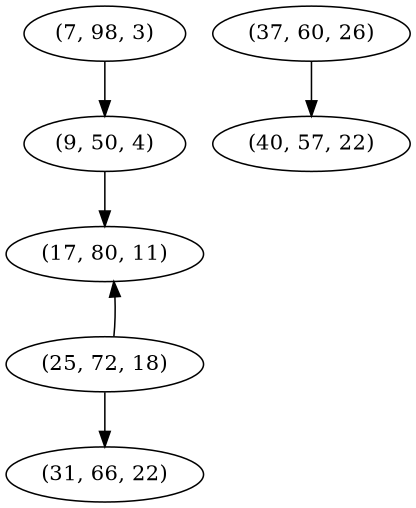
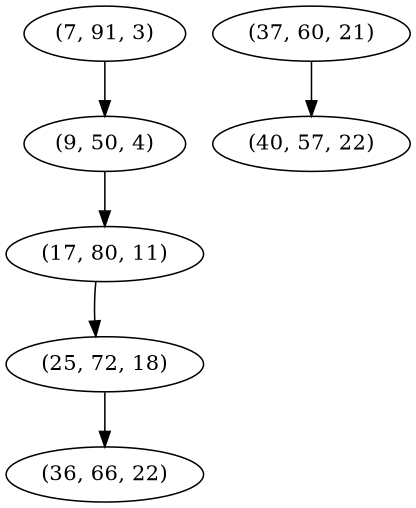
node "(7, 98, 3)": label "(7, 98, 3)" -> "(7, 91, 3)"
node "(37, 60, 26)": label "(37, 60, 26)" -> "(37, 60, 21)"
edge "(25, 72, 18)" -> "(17, 80, 11)": reversed
node "(31, 66, 22)": label "(31, 66, 22)" -> "(36, 66, 22)"
